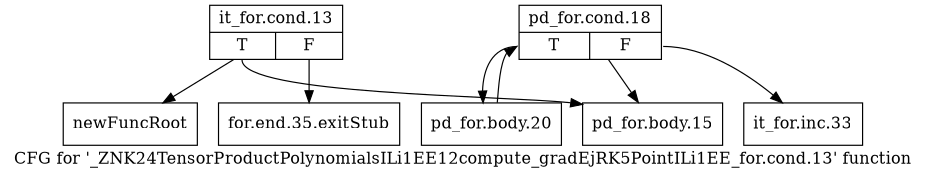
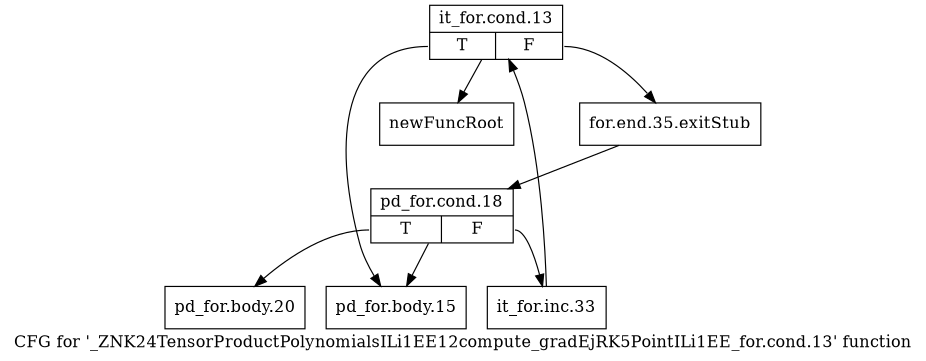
edge "pd_for.body.20" -> "pd_for.cond.18": now "for.end.35.exitStub" -> "pd_for.cond.18"
edge "it_for.inc.33" -> "it_for.cond.13": added
